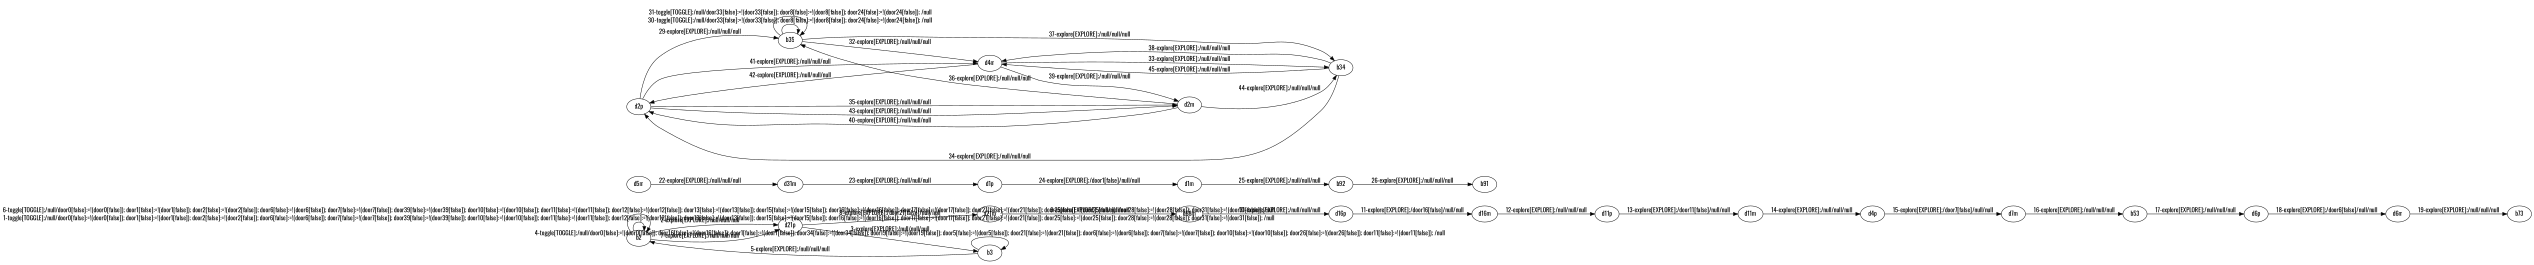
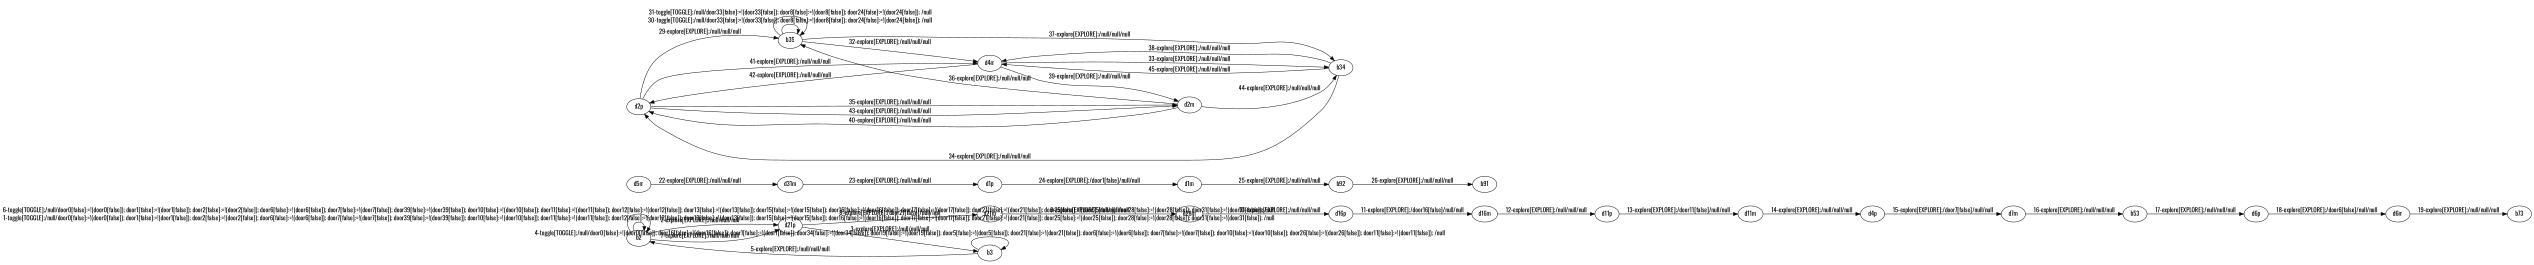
node "d68m": label "d68m" -> "d28m"
